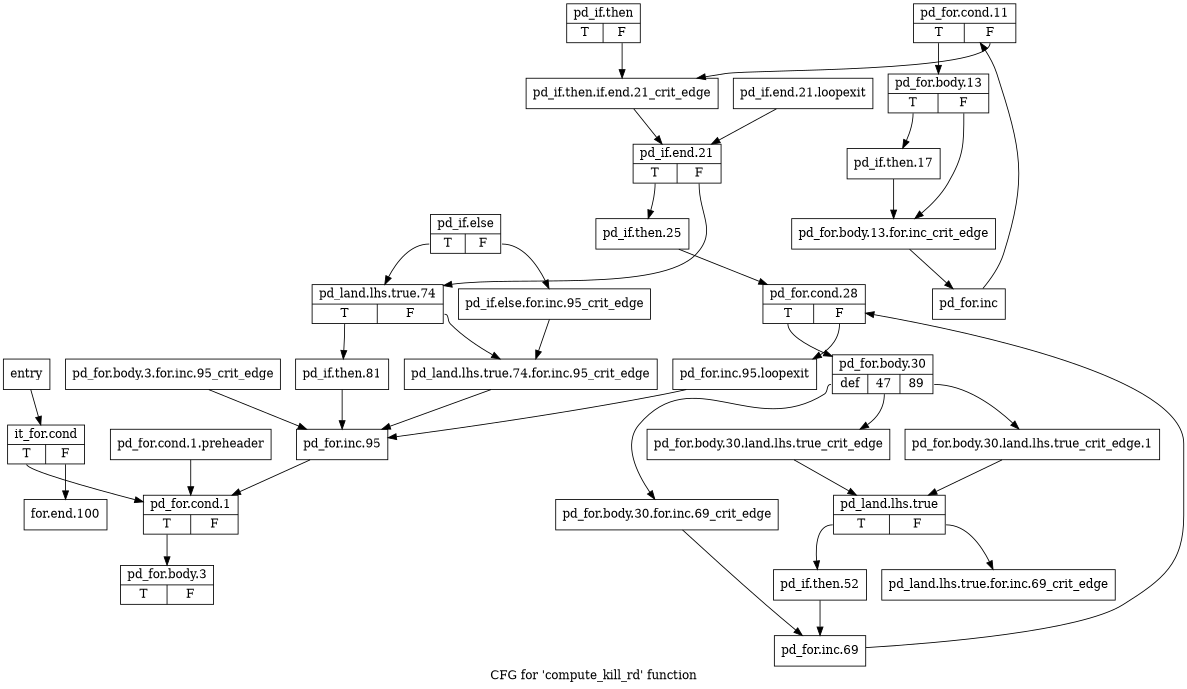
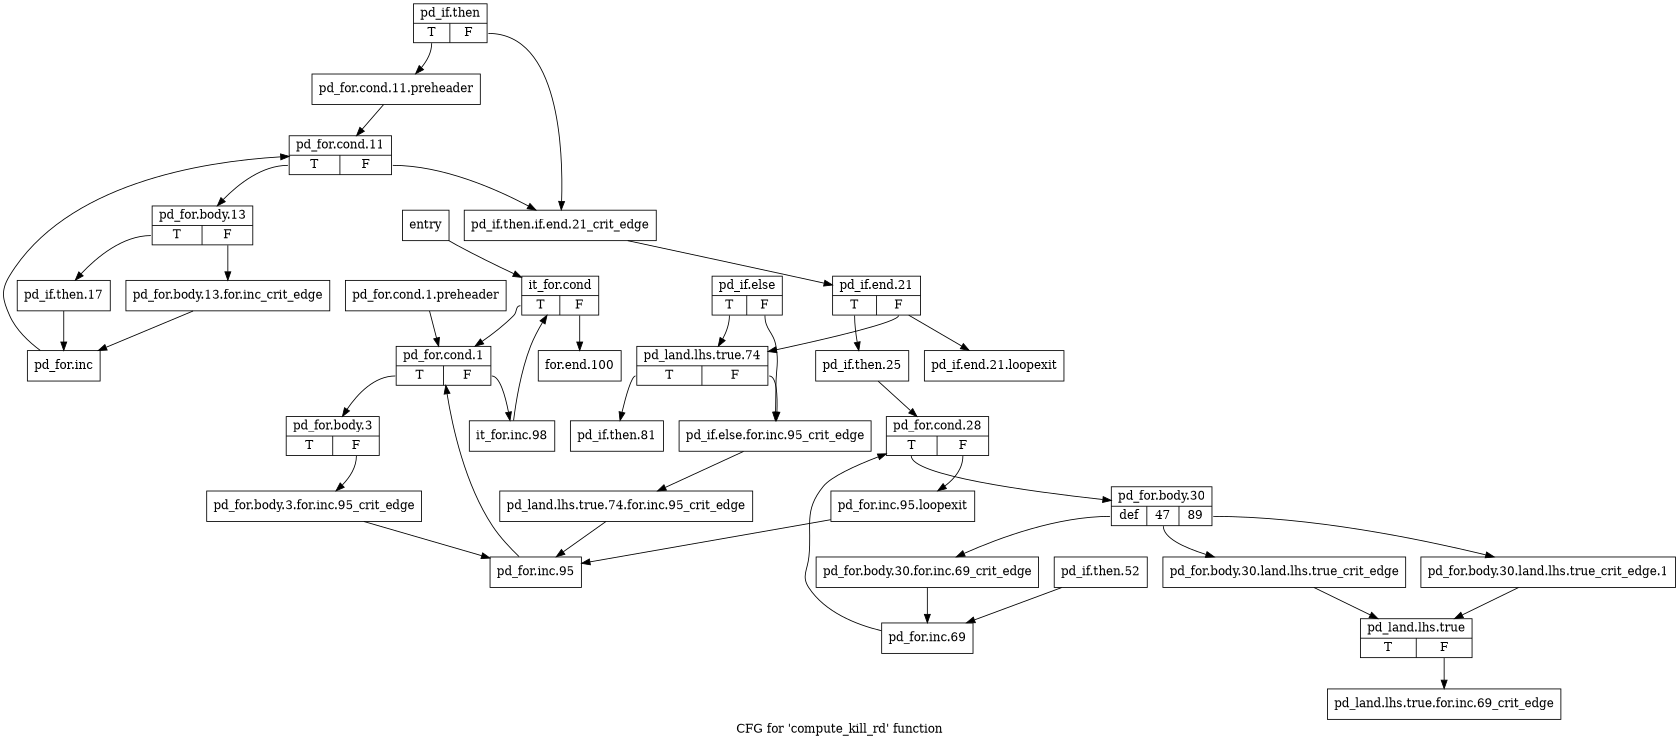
node "pd_for.cond.11.preheader": added
edge "pd_if.end.21.loopexit" -> "pd_if.end.21": reversed
edge "pd_if.then.17" -> "pd_for.body.13.for.inc_crit_edge": now "pd_if.then.17" -> "pd_for.inc"
edge "pd_land.lhs.true.74" -> "pd_land.lhs.true.74.for.inc.95_crit_edge": now "pd_land.lhs.true.74" -> "pd_if.else.for.inc.95_crit_edge"
edge "pd_if.then.81" -> "pd_for.inc.95": removed
node "it_for.inc.98": added
edge "pd_for.body.3" -> "pd_for.body.3.for.inc.95_crit_edge": added
edge "pd_land.lhs.true" -> "pd_if.then.52": removed
